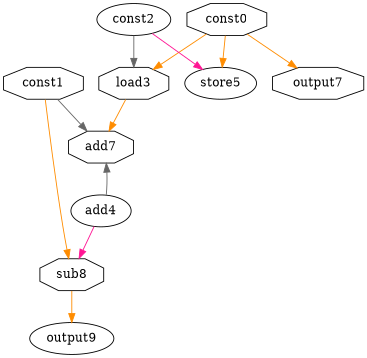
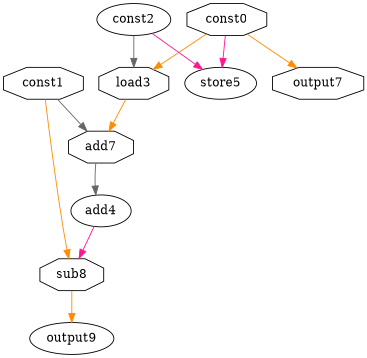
edge "const0" -> "store5": color darkorange -> deeppink
edge "add4" -> "add7": reversed
